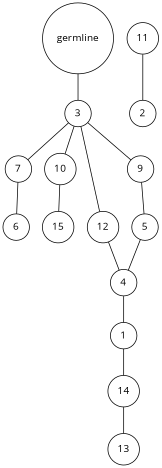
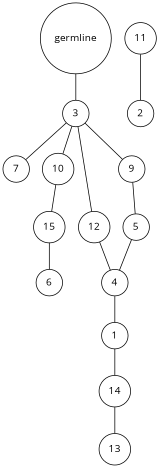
edge "7" -- "6": now "15" -- "6"
